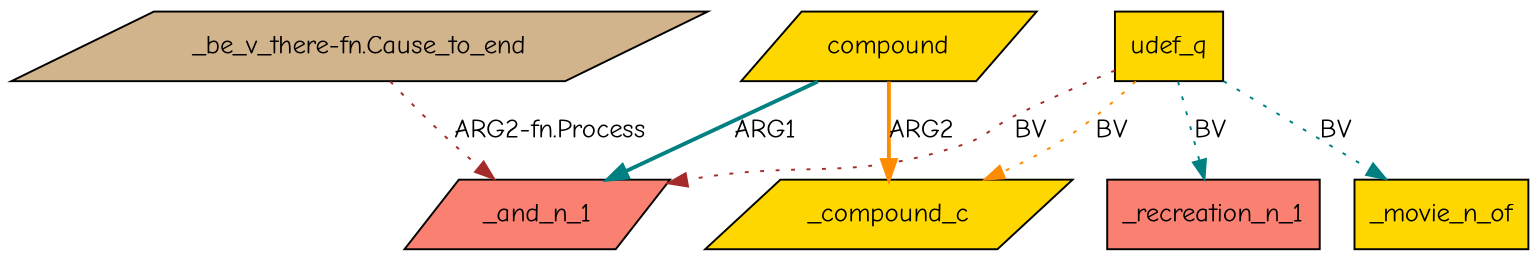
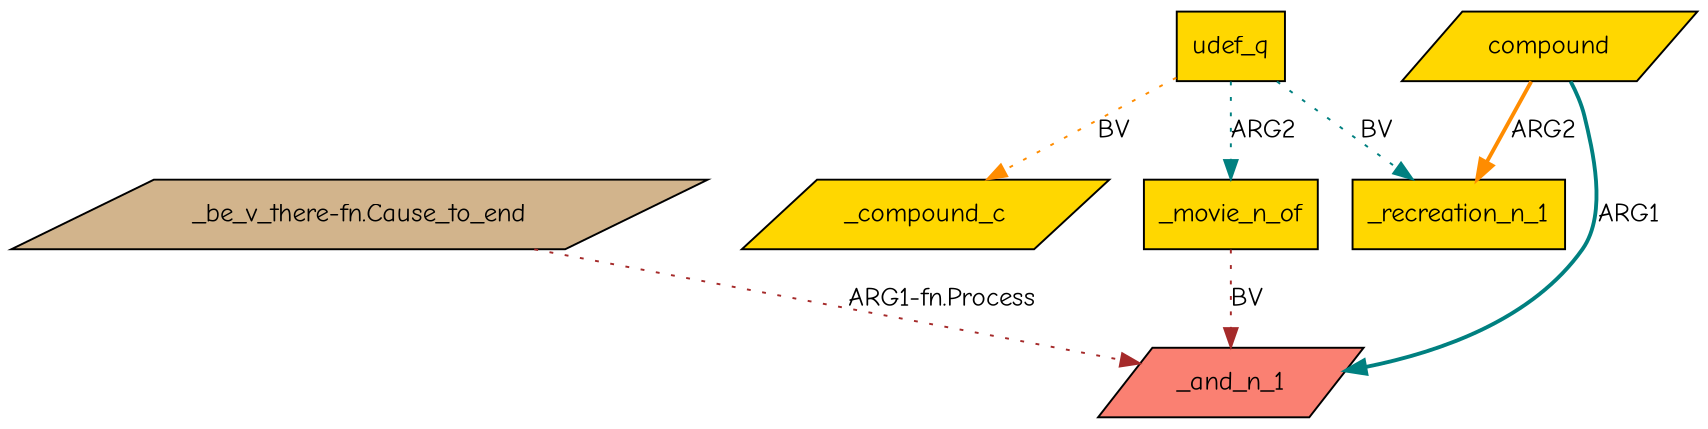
edge "compound" -> "_compound_c": now "compound" -> "_recreation_n_1"
edge "_be_v_there-fn.Cause_to_end" -> "_and_n_1": label "ARG2-fn.Process" -> "ARG1-fn.Process"
edge "udef_q" -> "_movie_n_of": label "BV" -> "ARG2"
edge "udef_q" -> "_and_n_1": now "_movie_n_of" -> "_and_n_1"
node "_recreation_n_1": fillcolor salmon -> gold
